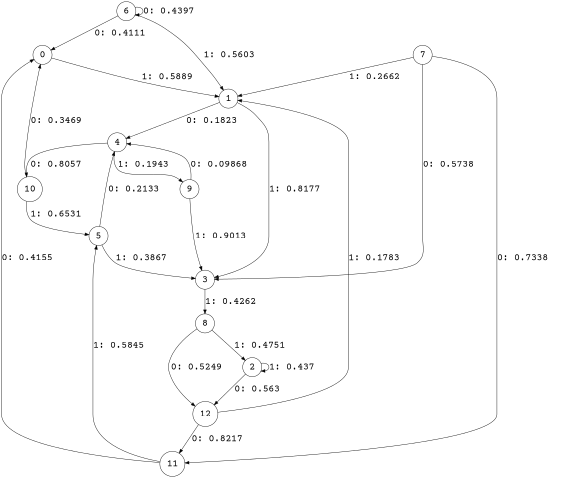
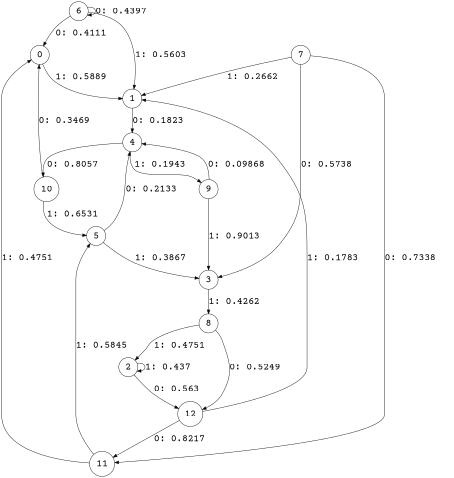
edge "1" -> "3": removed, label "1: 0.8177"
edge "11" -> "0": label "0: 0.4155   " -> "1: 0.4751   "
